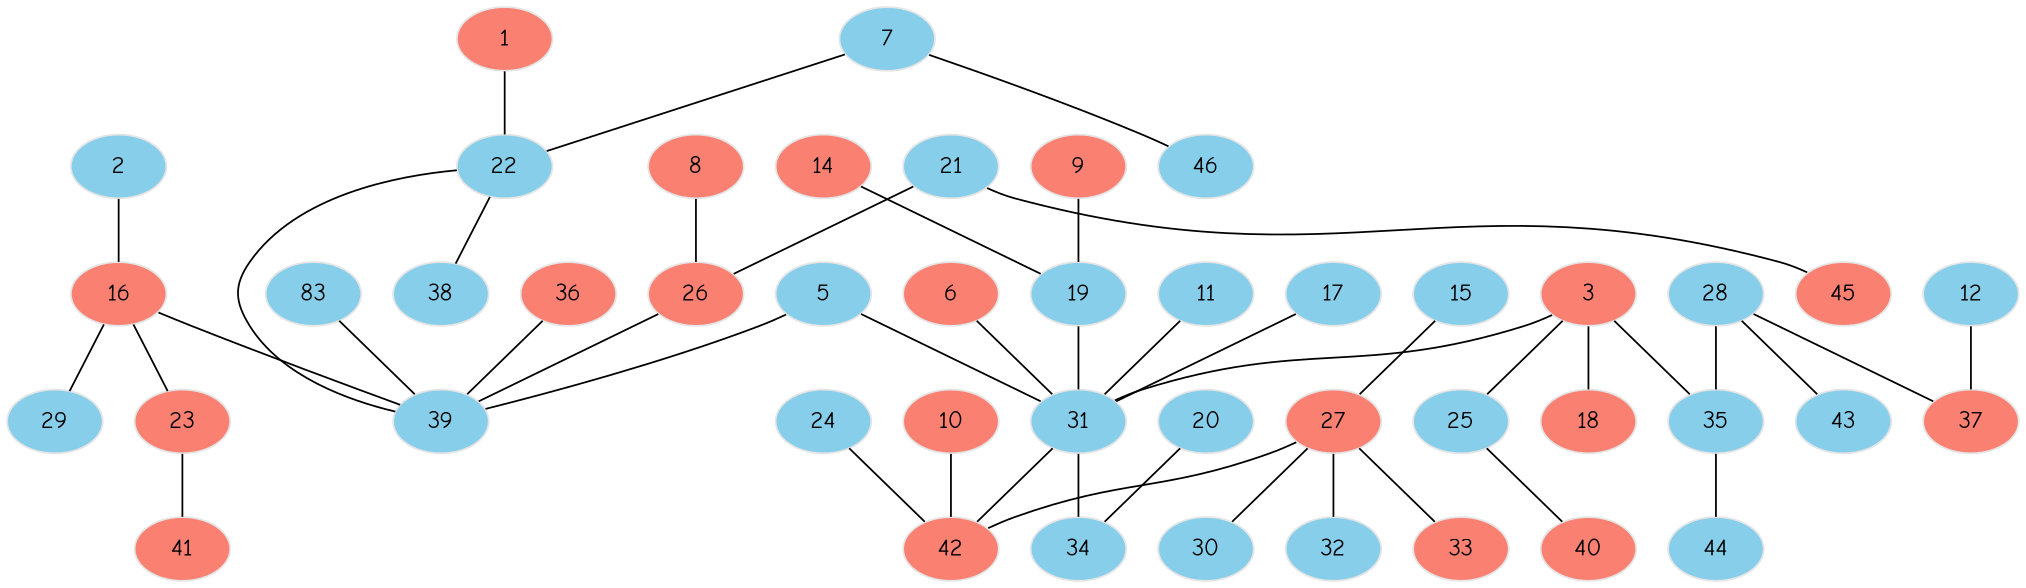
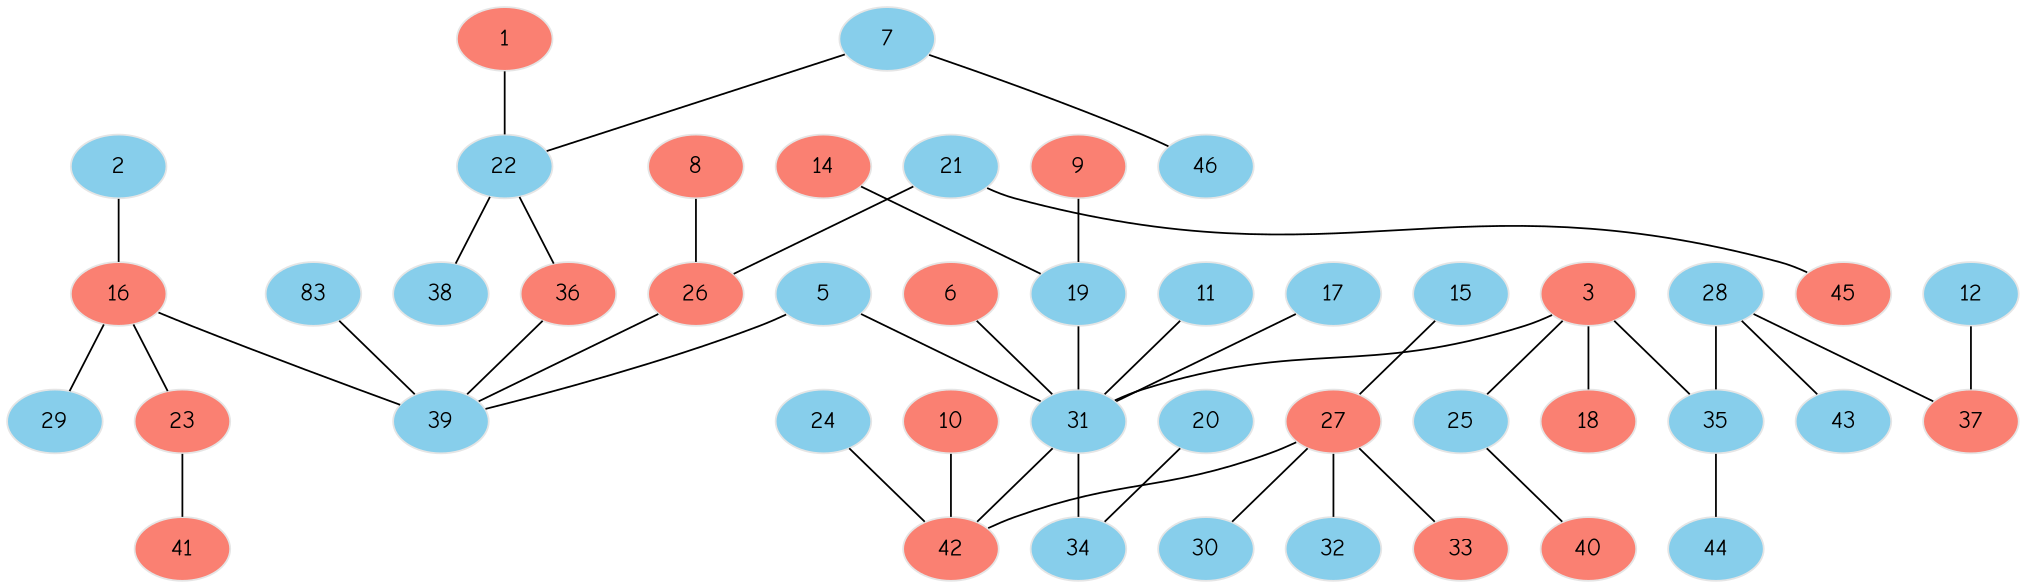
edge "22" -- "39": now "22" -- "36"
